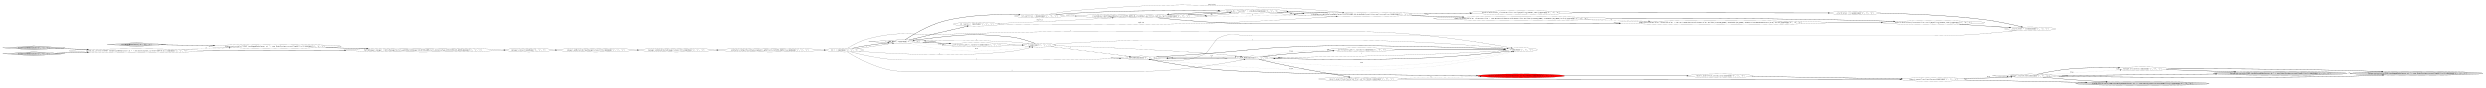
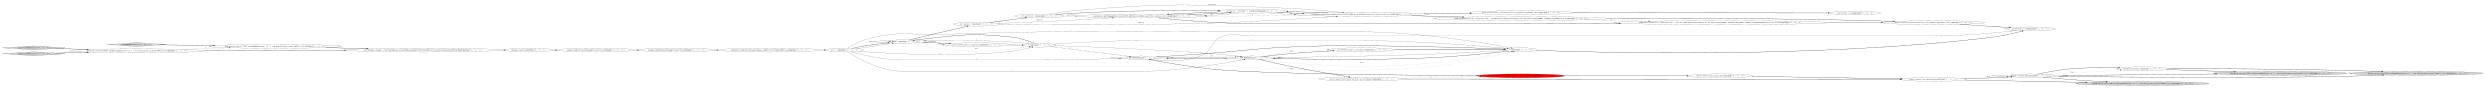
edge "_startListen = true@@@22@@@['0', '1', '0']" -> "_startListen = true@@@23@@@['1', '1', '1']": now "i++@@@27@@@['1', '1', '1']" -> "_startListen = true@@@23@@@['1', '1', '1']"
edge "i < NUM_NODE / 2@@@11@@@['1', '1', '1']" -> "int partition = 30@@@16@@@['1', '1', '1']": now "int replica = 3@@@15@@@['1', '1', '1']" -> "int partition = 30@@@16@@@['1', '1', '1']"
